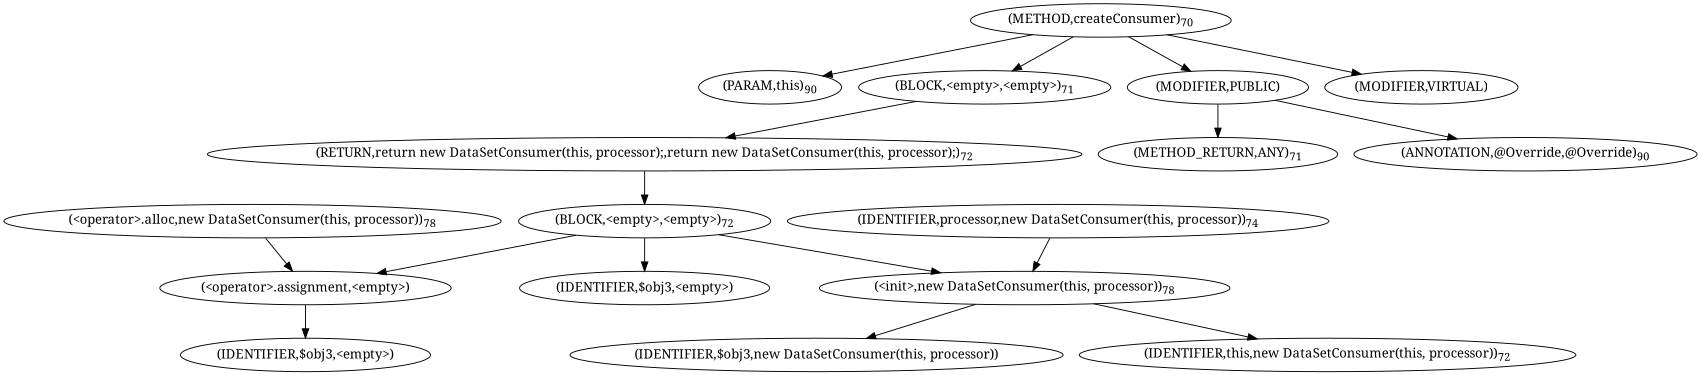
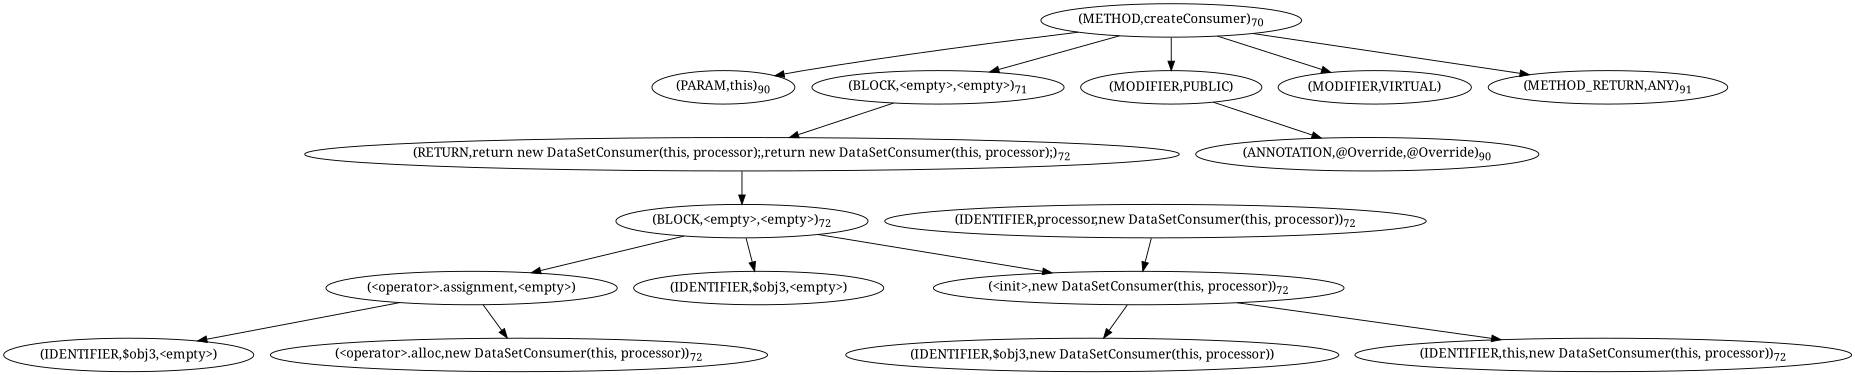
edge "(MODIFIER,PUBLIC)" -> "(METHOD_RETURN,ANY)": now "(METHOD,createConsumer)" -> "(METHOD_RETURN,ANY)"
node "(METHOD_RETURN,ANY)": text "71" -> "91"
node "(<operator>.alloc,new DataSetConsumer(this, processor))": text "78" -> "72"
node "(IDENTIFIER,processor,new DataSetConsumer(this, processor))": text "74" -> "72"
edge "(<operator>.alloc,new DataSetConsumer(this, processor))" -> "(<operator>.assignment,<empty>)": reversed
node "(<init>,new DataSetConsumer(this, processor))": text "78" -> "72"
